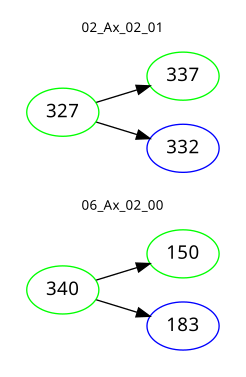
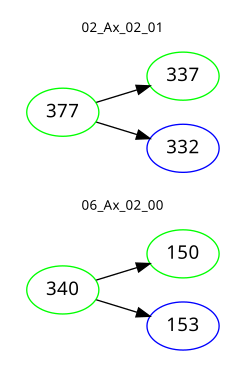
node "327": label "327" -> "377"
node "183": label "183" -> "153"
